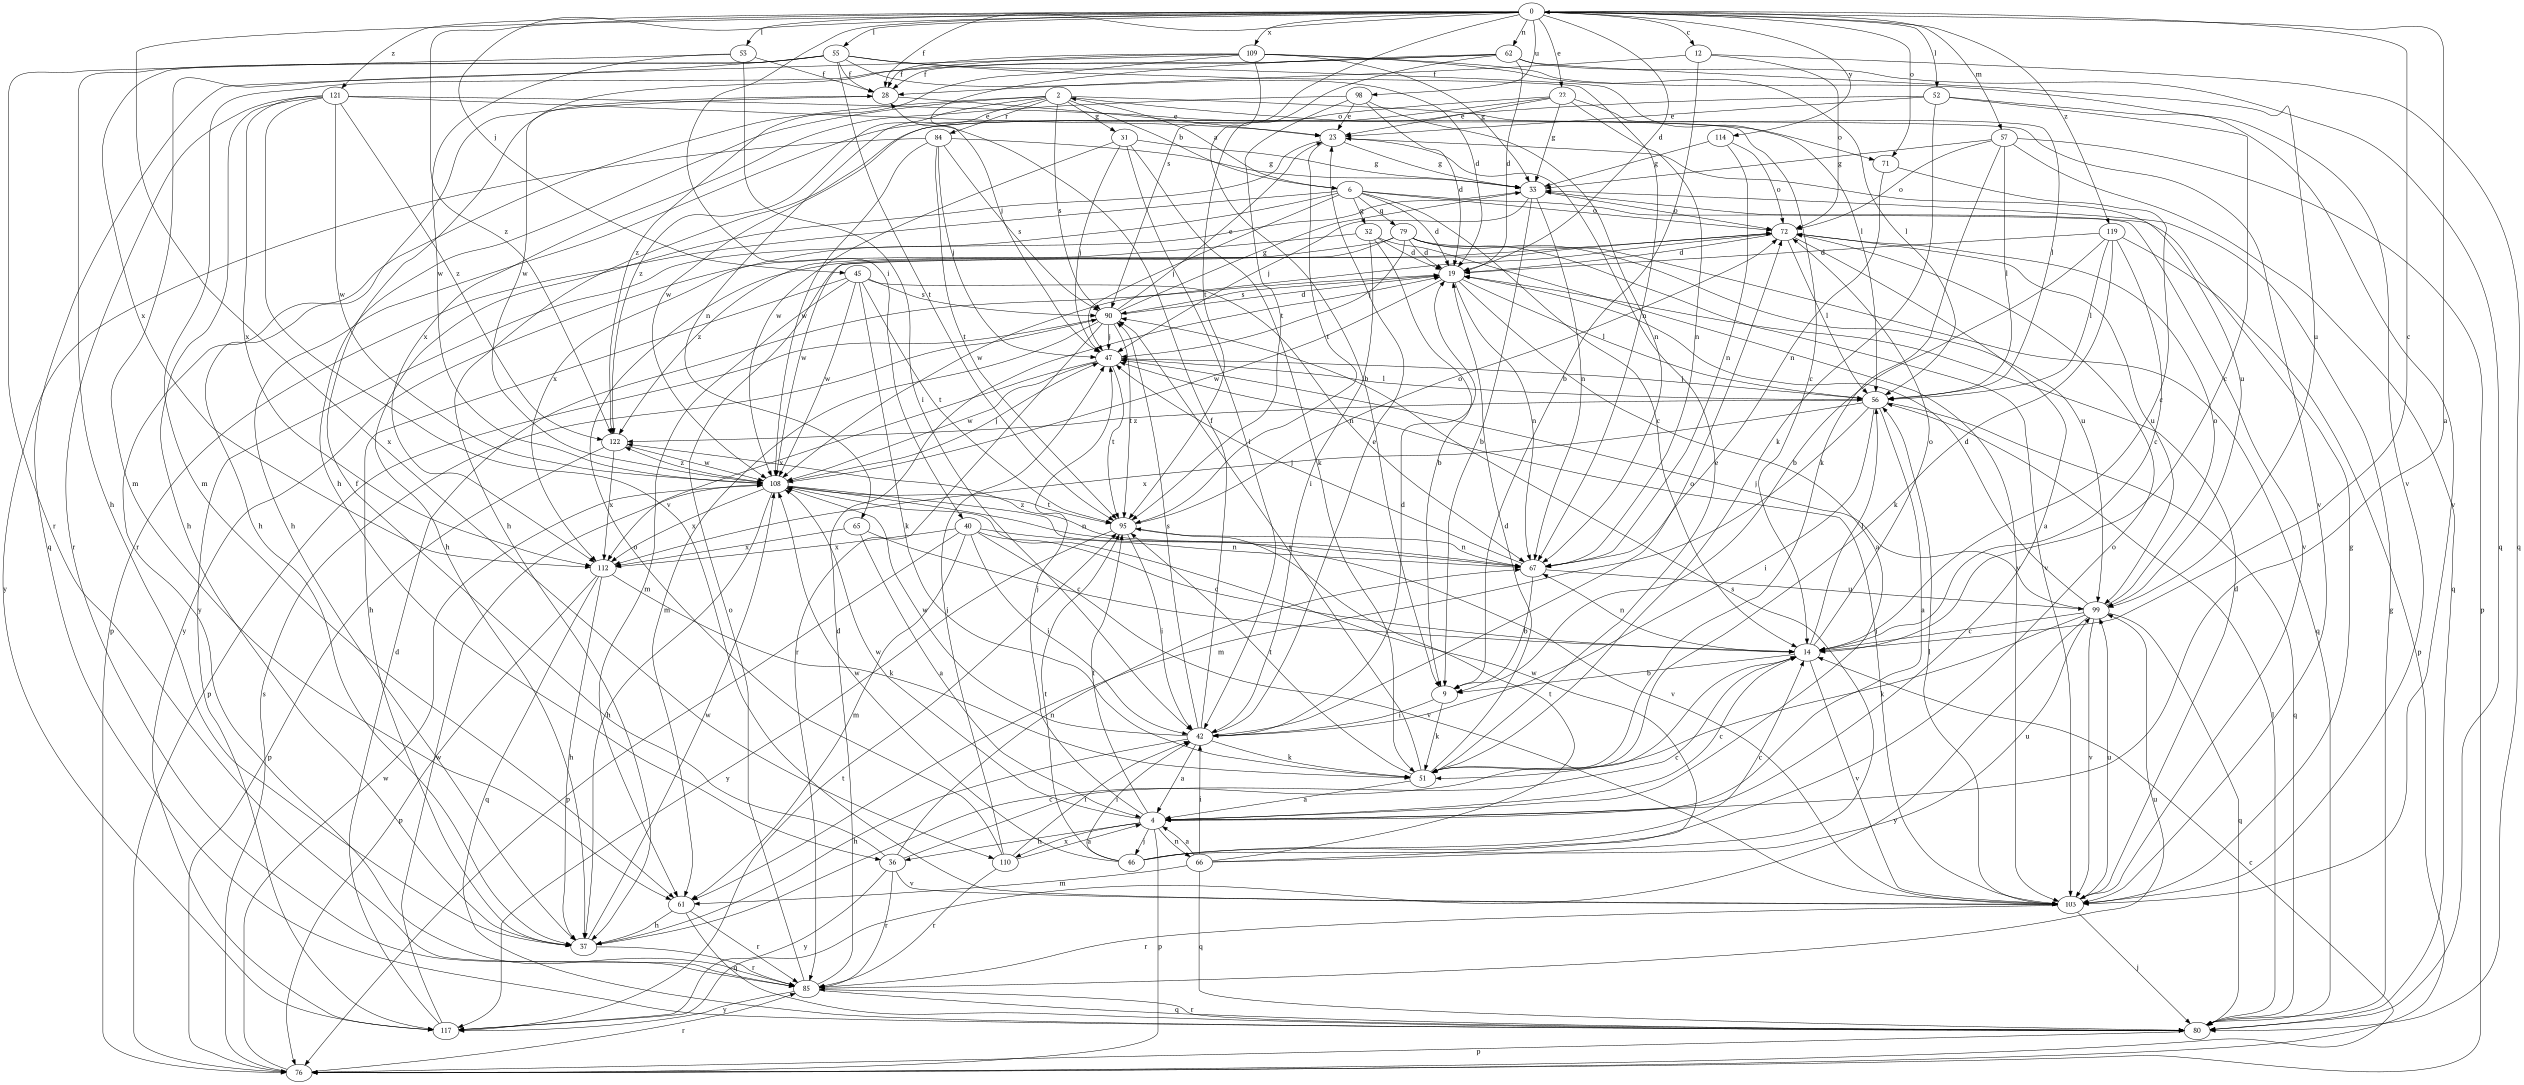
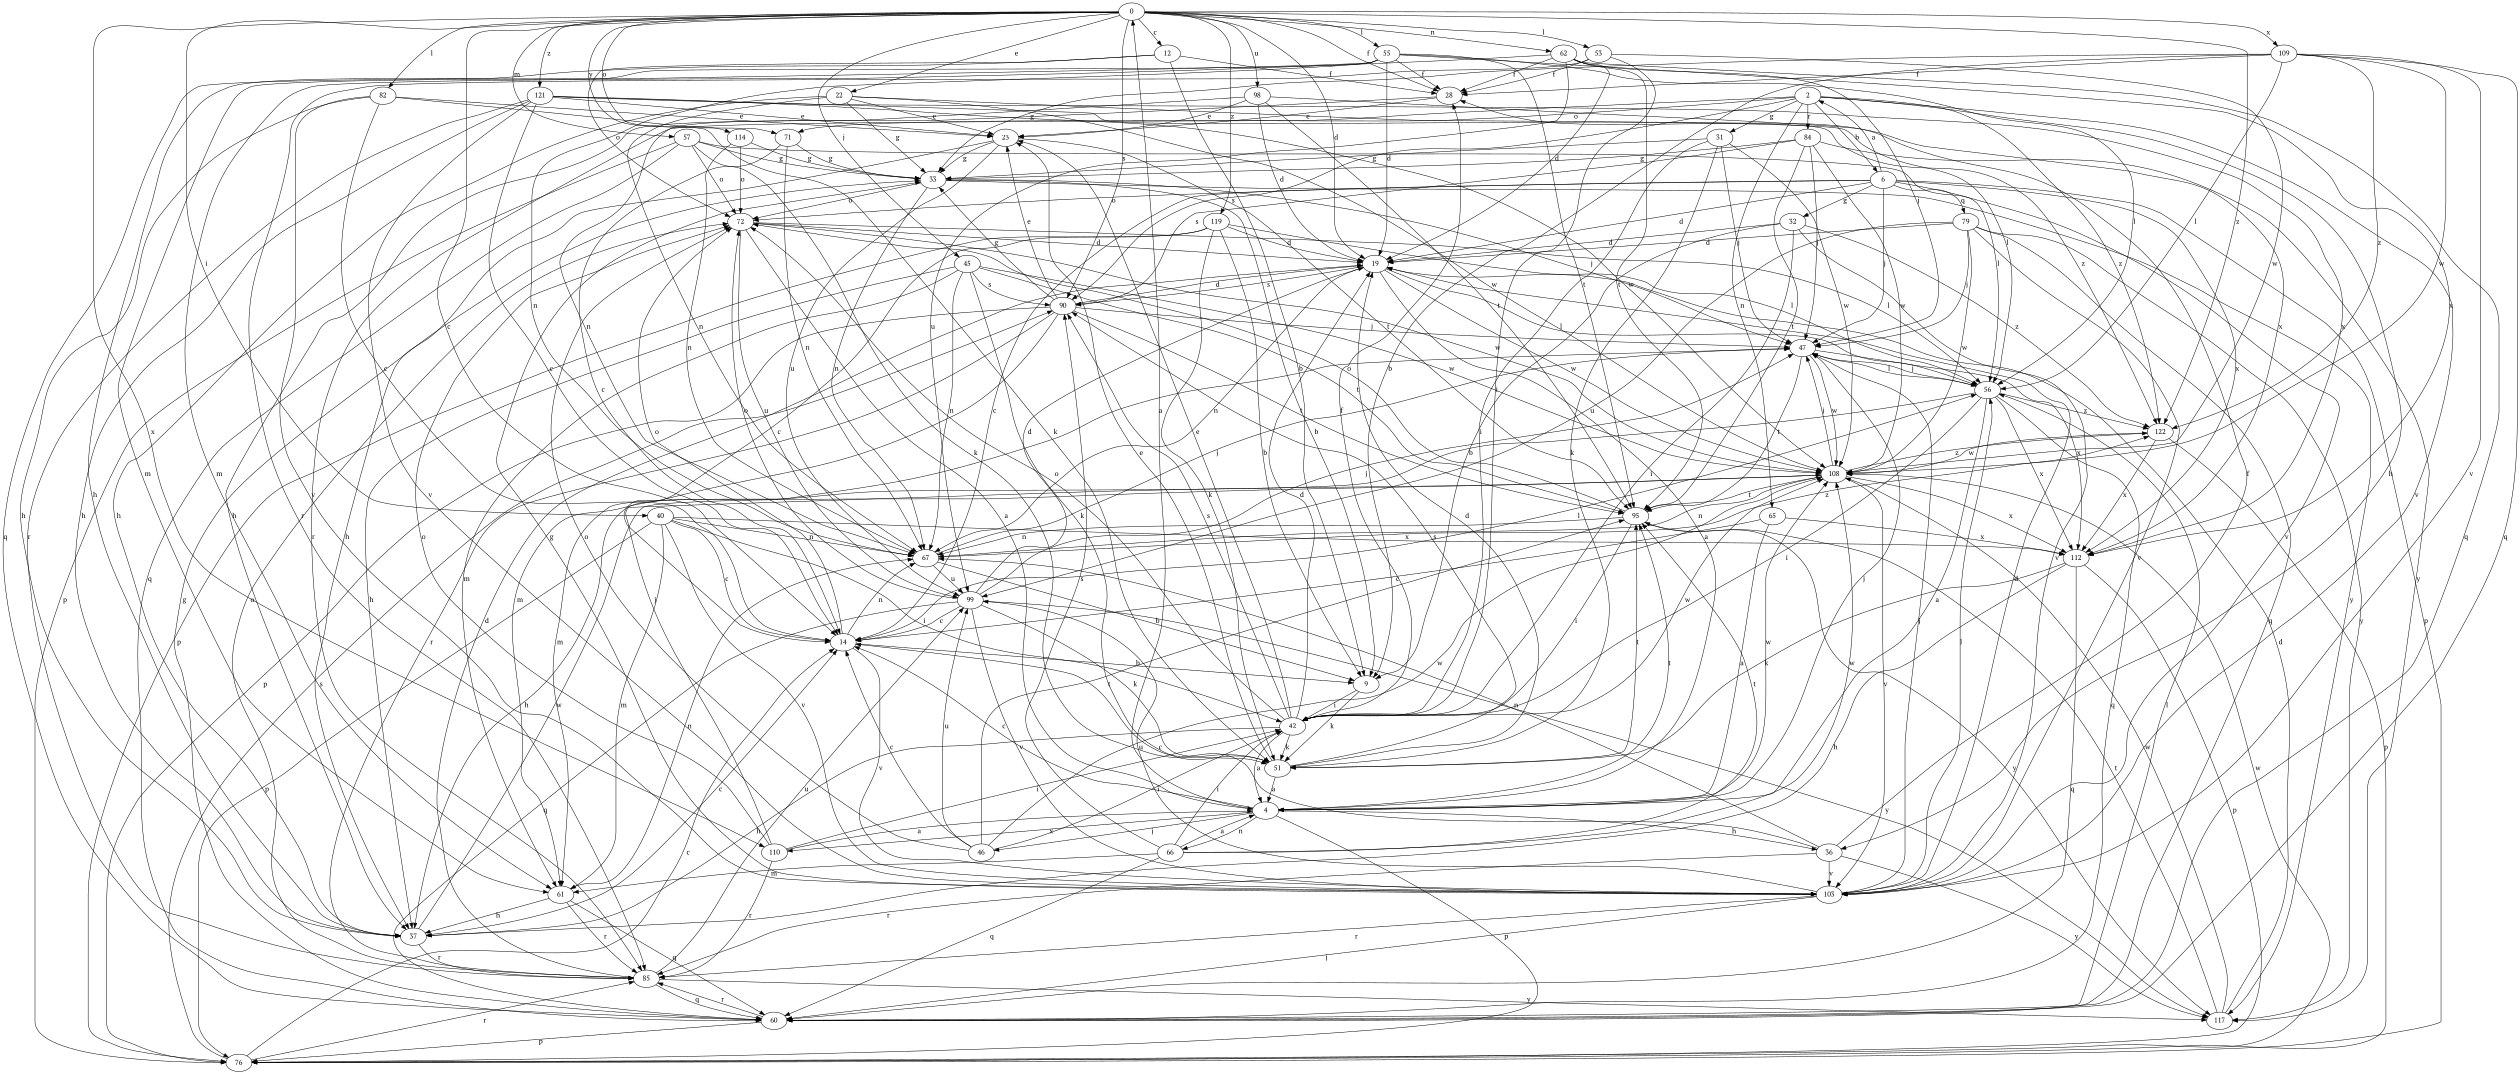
node "52": label "52" -> "82"
edge "71" -> "33": added, label "g"
edge "61" -> "67": added, label "n"
node "80": label "80" -> "60"
